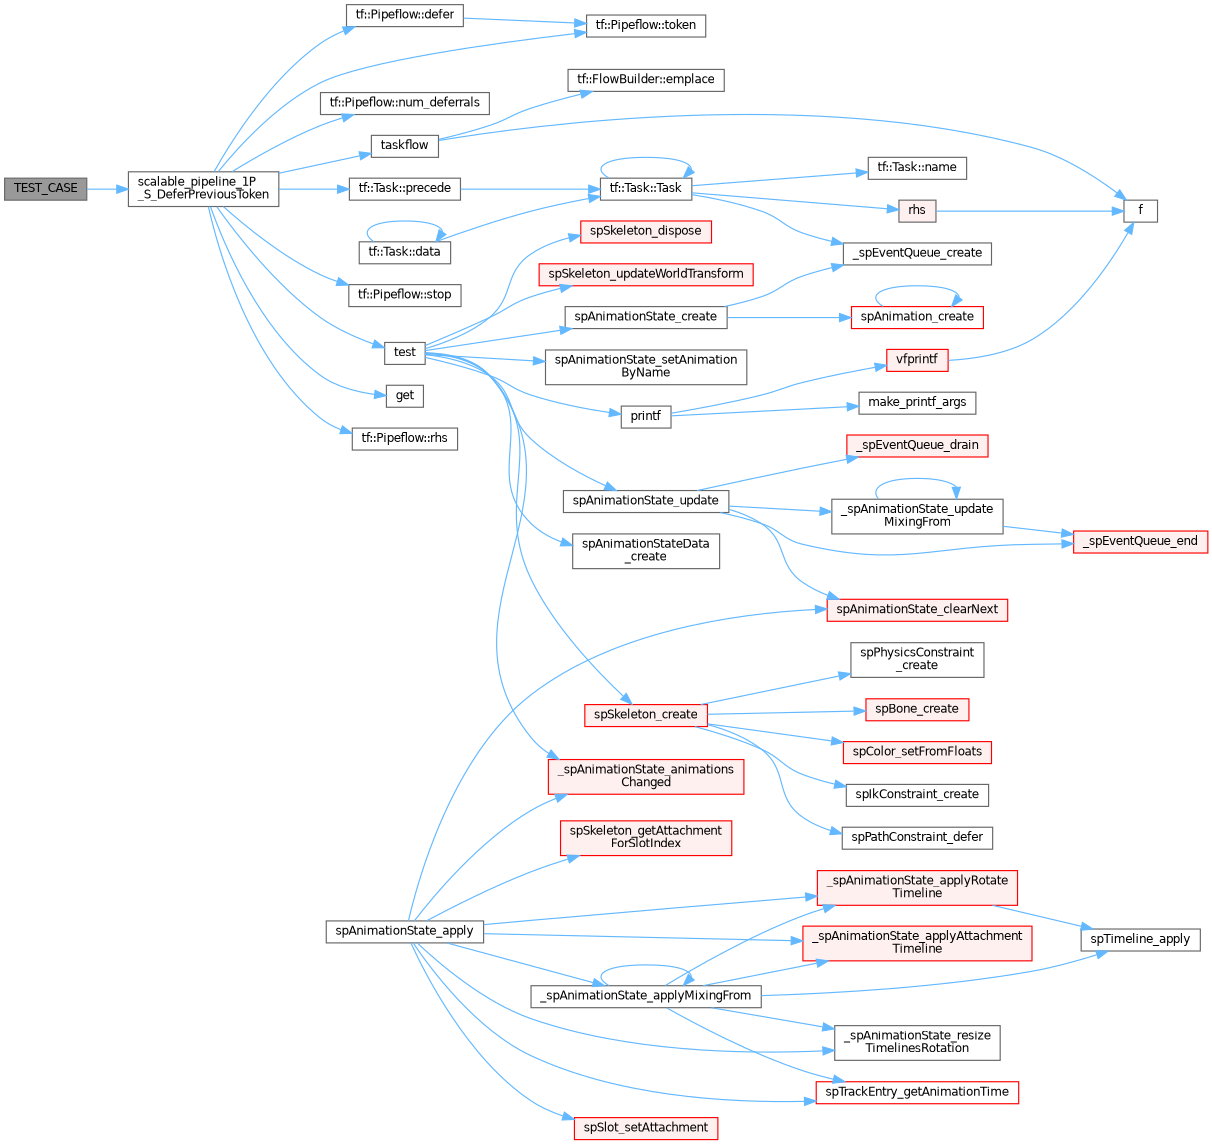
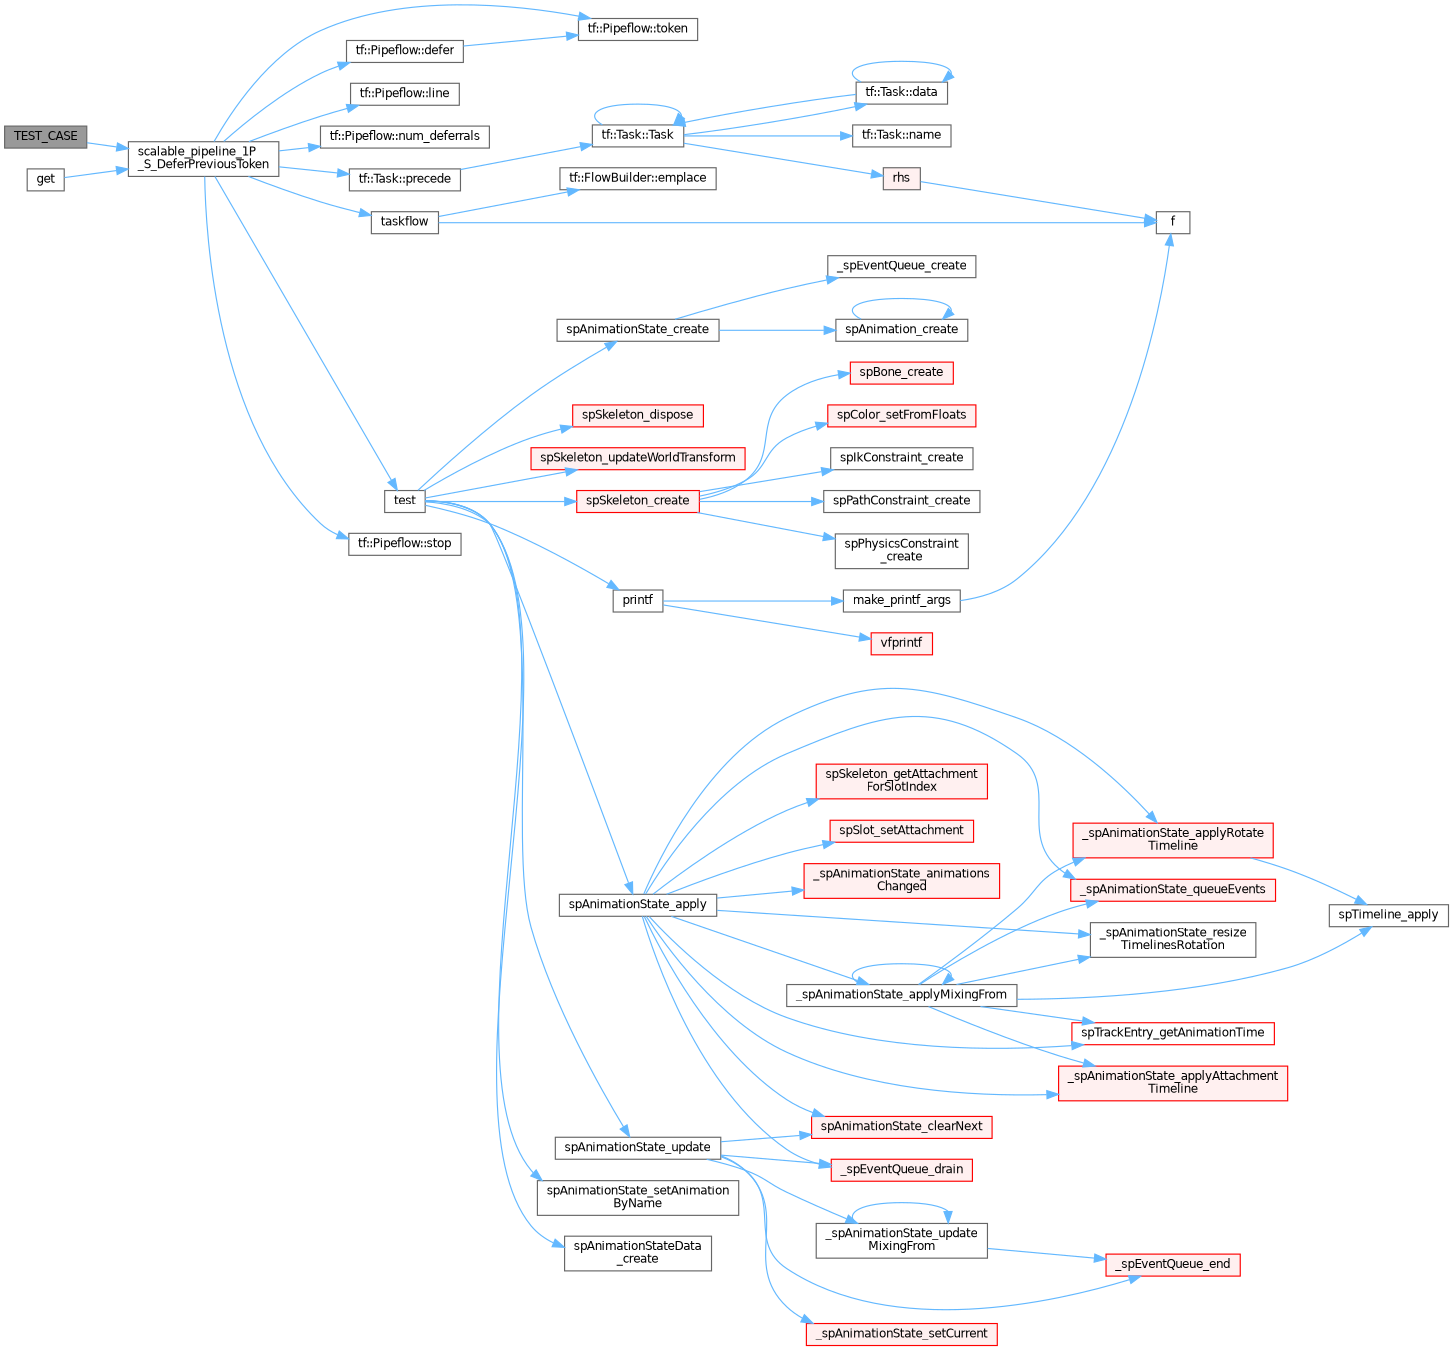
edge "tf::Task::Task" -> "_spEventQueue_create": now "tf::Task::Task" -> "tf::Task::data"
node "spAnimation_create": color red -> grey40
edge "scalable_pipeline_1P _S_DeferPreviousToken" -> "get": reversed
edge "vfprintf" -> "f": now "make_printf_args" -> "f"
node "tf::Pipeflow::rhs": label "tf::Pipeflow::rhs" -> "tf::Pipeflow::line"
edge "test" -> "_spAnimationState_animations Changed": now "test" -> "spAnimationState_apply"
node "spPathConstraint_defer": label "spPathConstraint_defer" -> "spPathConstraint_create"
node "_spAnimationState_queueEvents": added
edge "spAnimationState_apply" -> "_spEventQueue_drain": added
node "_spAnimationState_setCurrent": added
